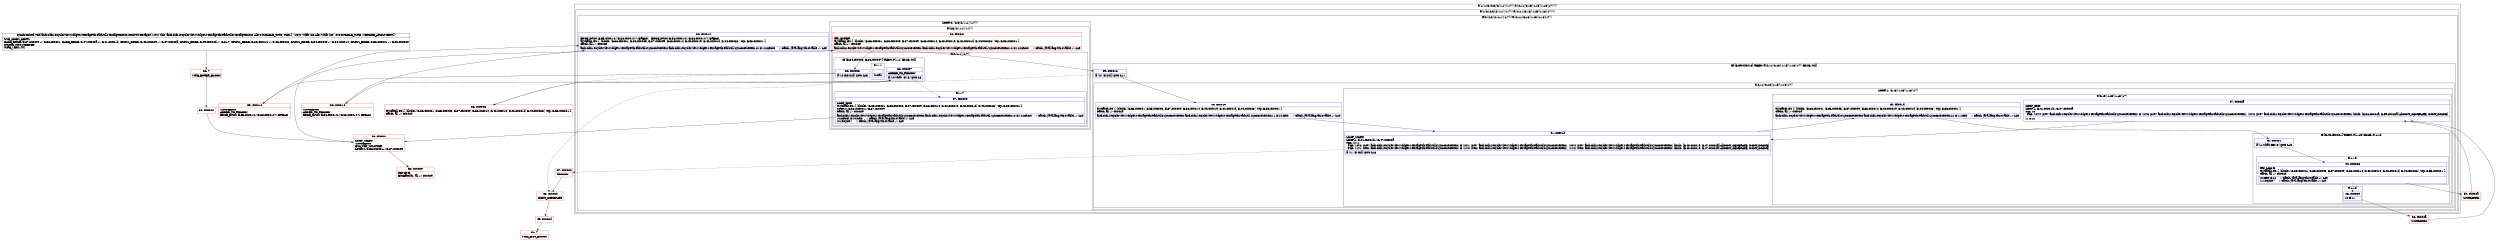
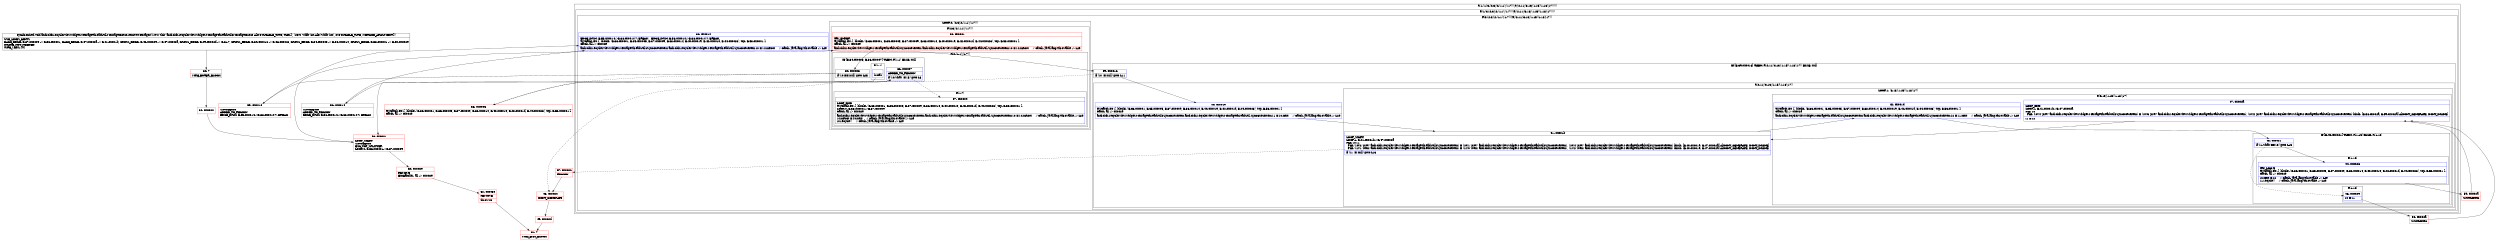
edge "37: 0x0009" -> "53: 0x0001": now "break" -> "53: 0x0001"
edge "44: 0x0023" -> "46: 0x0029": now "43: 0x0021" -> "46: 0x0029"
node "52: 0x0030": added
